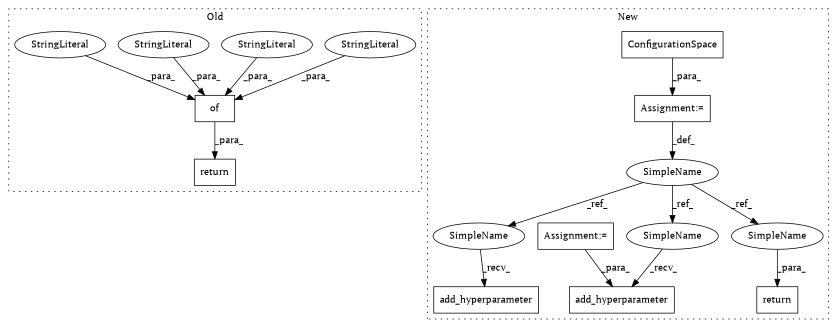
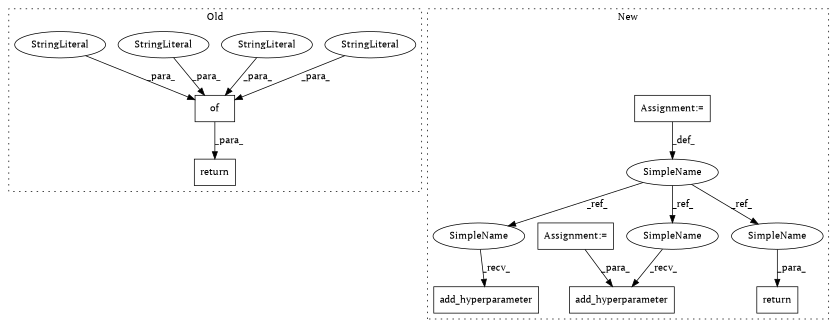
node "ConfigurationSpace": removed
